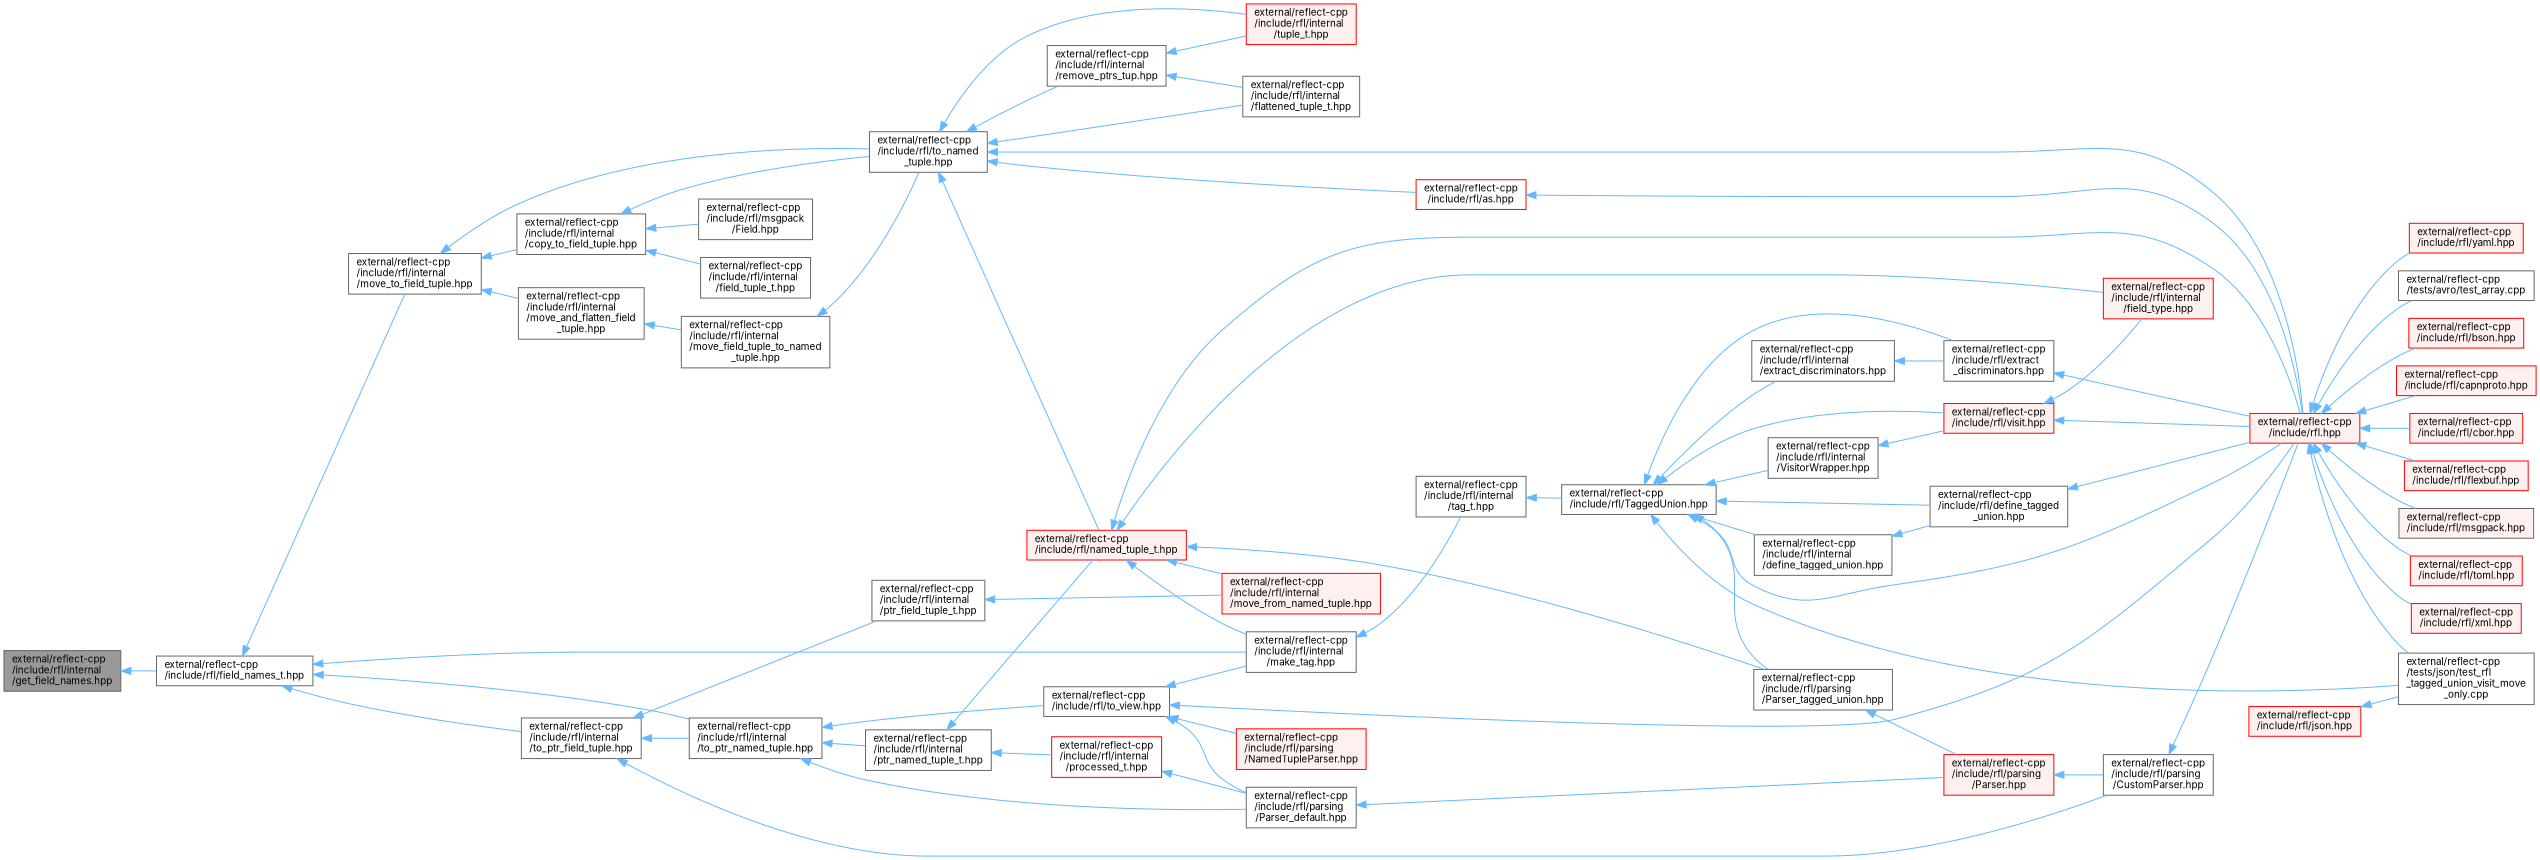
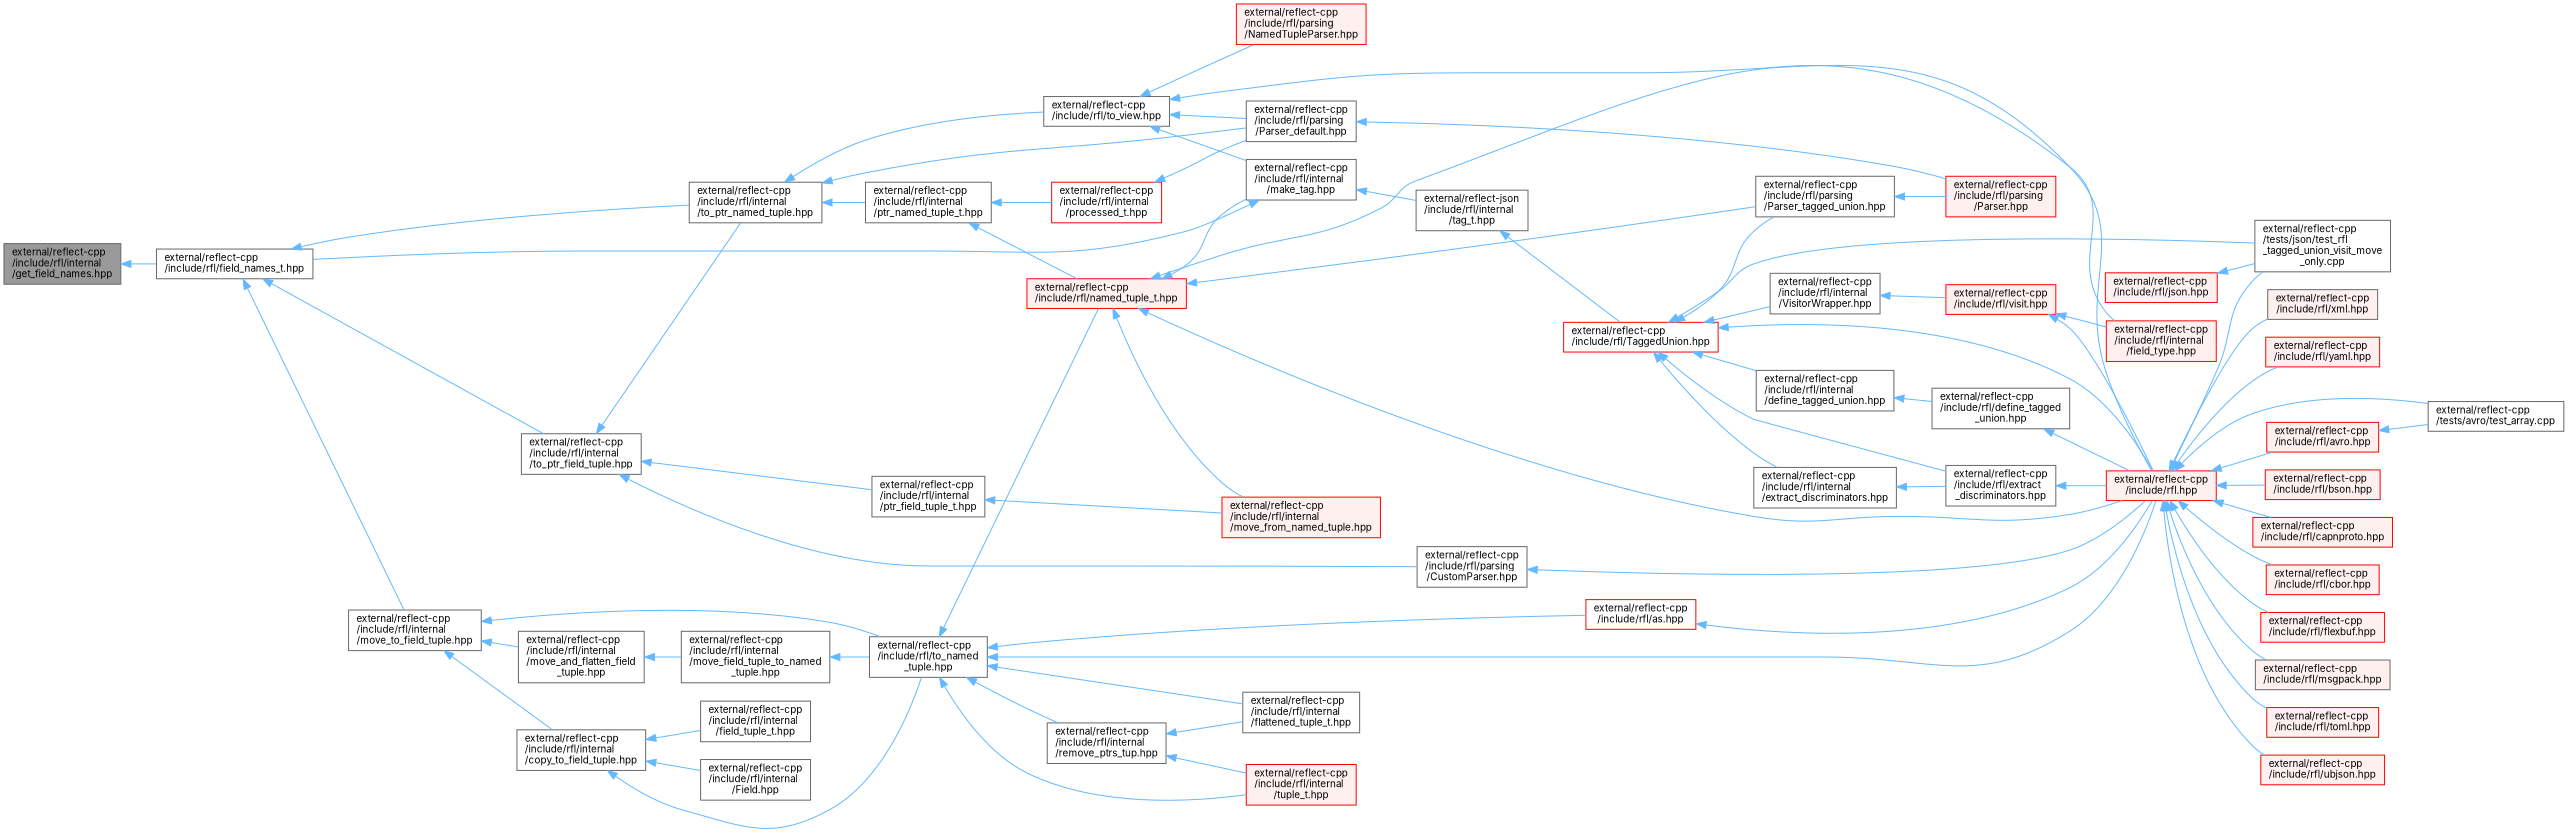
node "external/reflect-cpp /include/rfl/msgpack /Field.hpp": label "external/reflect-cpp /include/rfl/msgpack /Field.hpp" -> "external/reflect-cpp /include/rfl/internal /Field.hpp"
edge "external/reflect-cpp /include/rfl/visit.hpp" -> "external/reflect-cpp /include/rfl/TaggedUnion.hpp": removed
node "external/reflect-cpp /include/rfl/avro.hpp": added
node "external/reflect-cpp /include/rfl/internal /tag_t.hpp": label "external/reflect-cpp /include/rfl/internal /tag_t.hpp" -> "external/reflect-json /include/rfl/internal /tag_t.hpp"
node "external/reflect-cpp /include/rfl/TaggedUnion.hpp": color grey40 -> red
edge "external/reflect-cpp /include/rfl/define_tagged _union.hpp" -> "external/reflect-cpp /include/rfl/TaggedUnion.hpp": removed
node "external/reflect-cpp /include/rfl/xml.hpp": color red -> grey40
edge "external/reflect-cpp /include/rfl/internal /make_tag.hpp" -> "external/reflect-cpp /include/rfl/field_names_t.hpp": reversed
node "external/reflect-cpp /include/rfl/ubjson.hpp": added
edge "external/reflect-cpp /include/rfl/parsing /CustomParser.hpp" -> "external/reflect-cpp /include/rfl/parsing /Parser.hpp": removed
